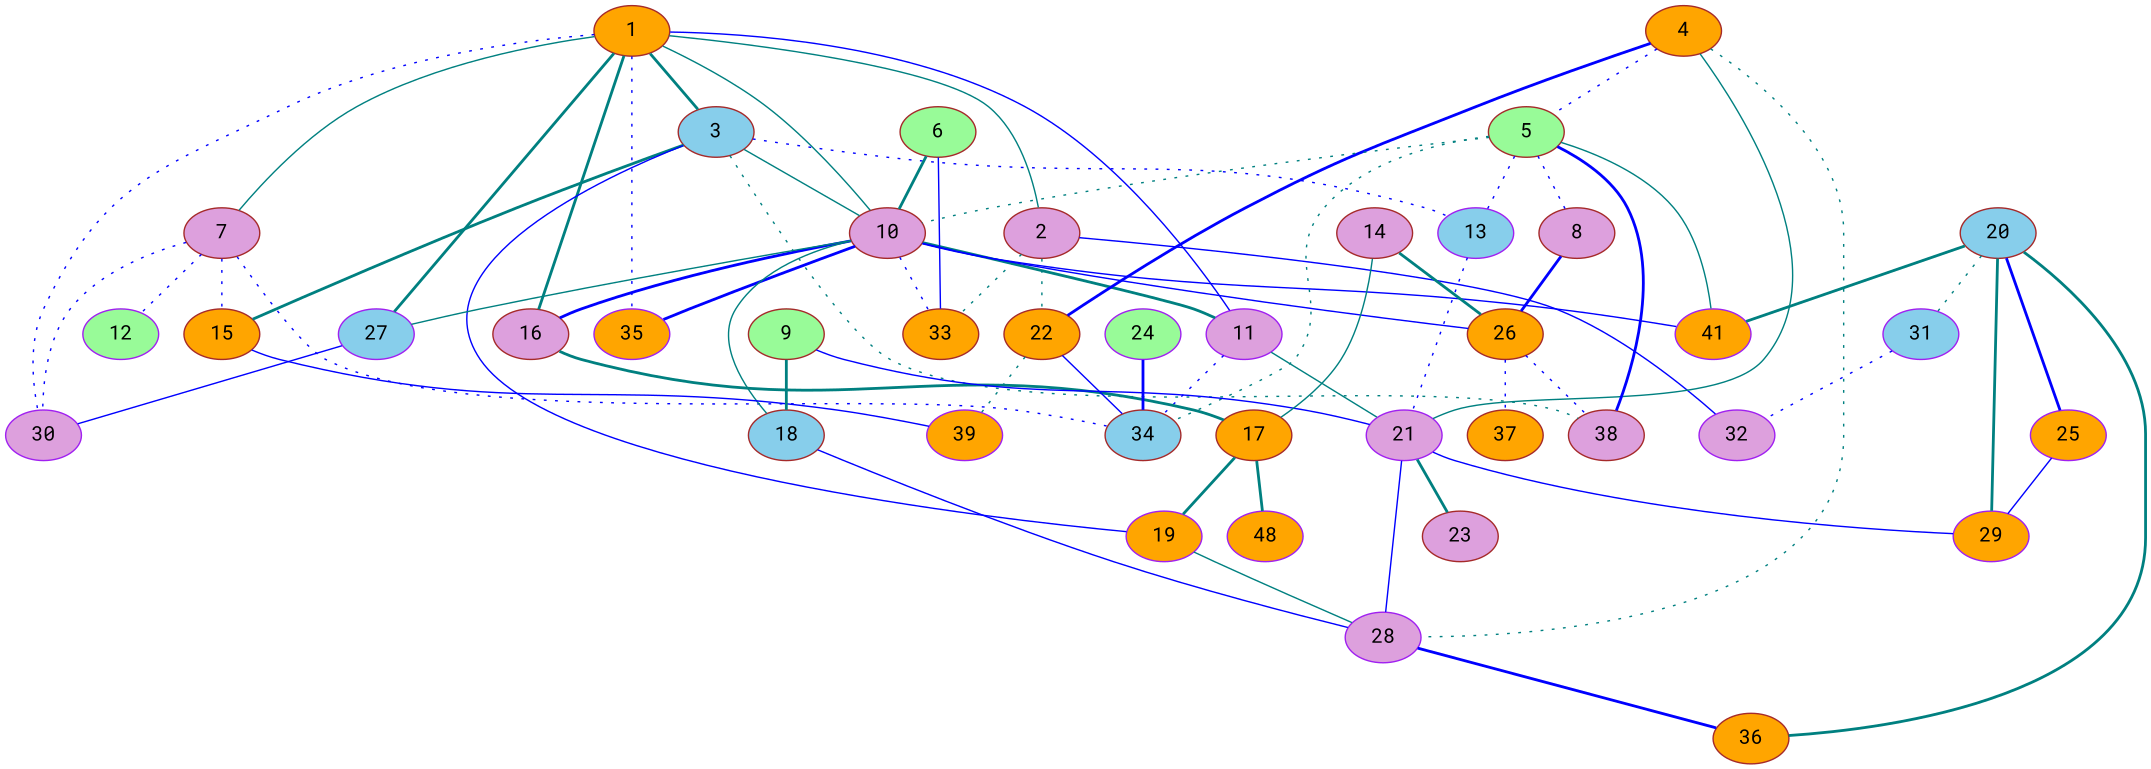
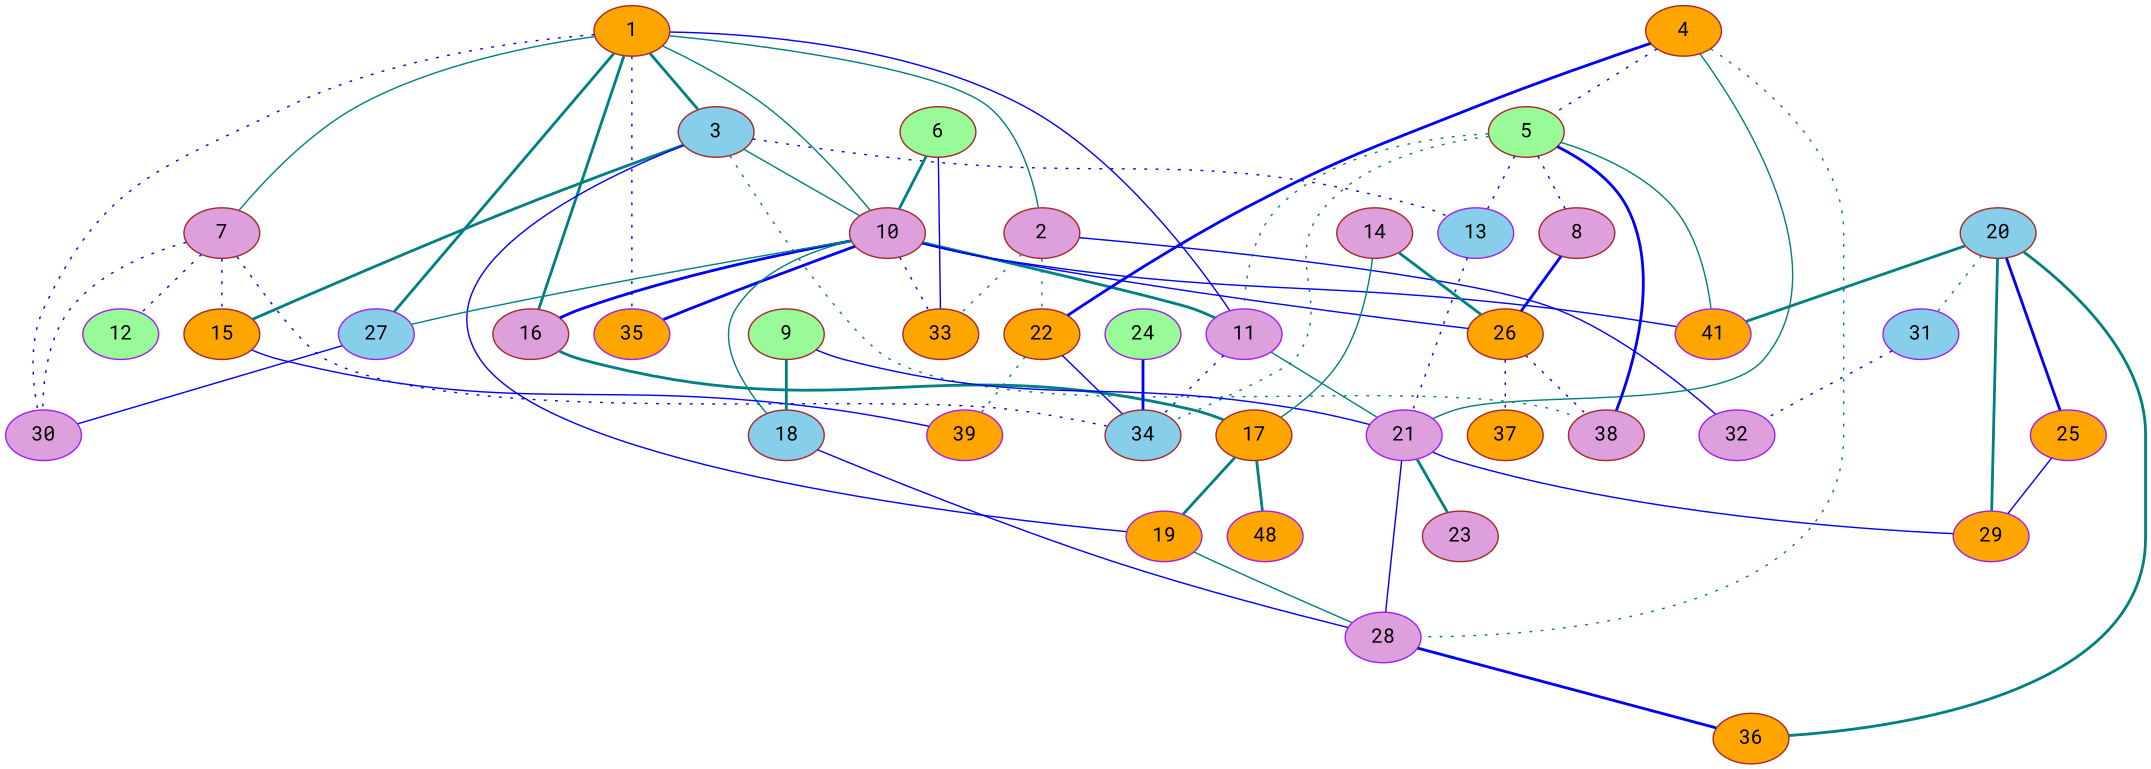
edge "5" -- "10": now "5" -- "11"
